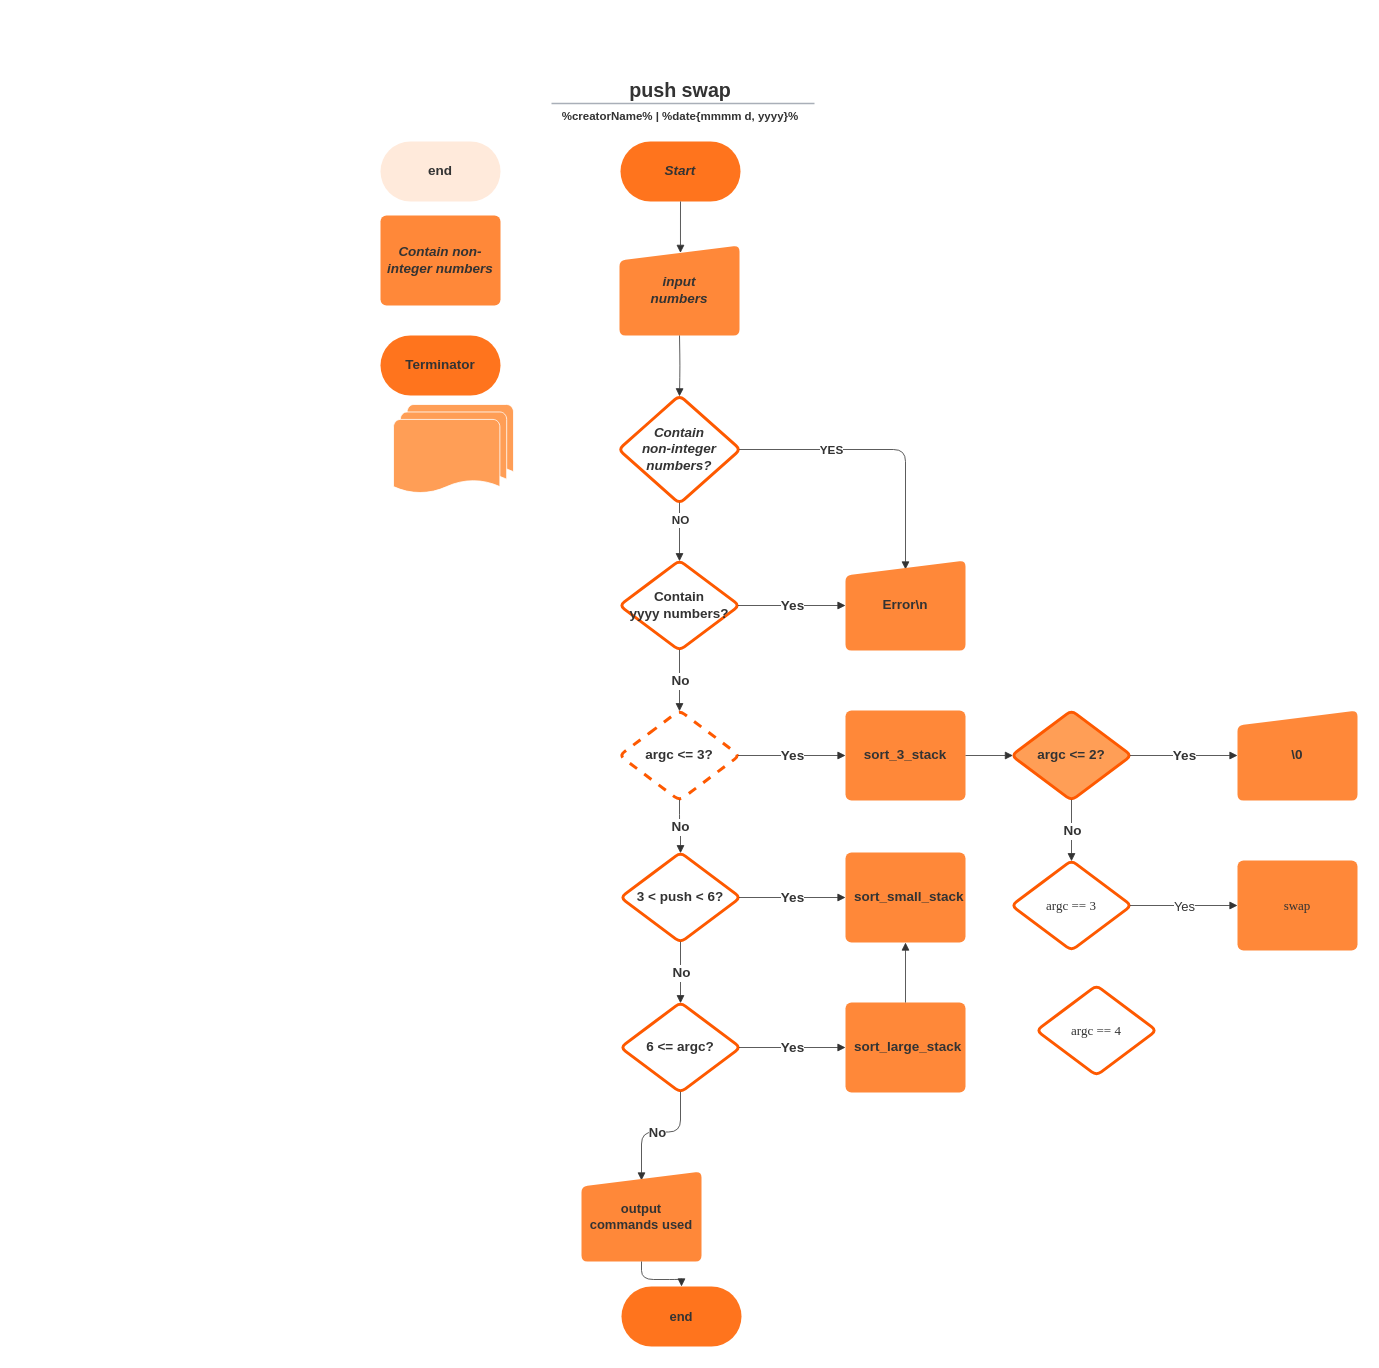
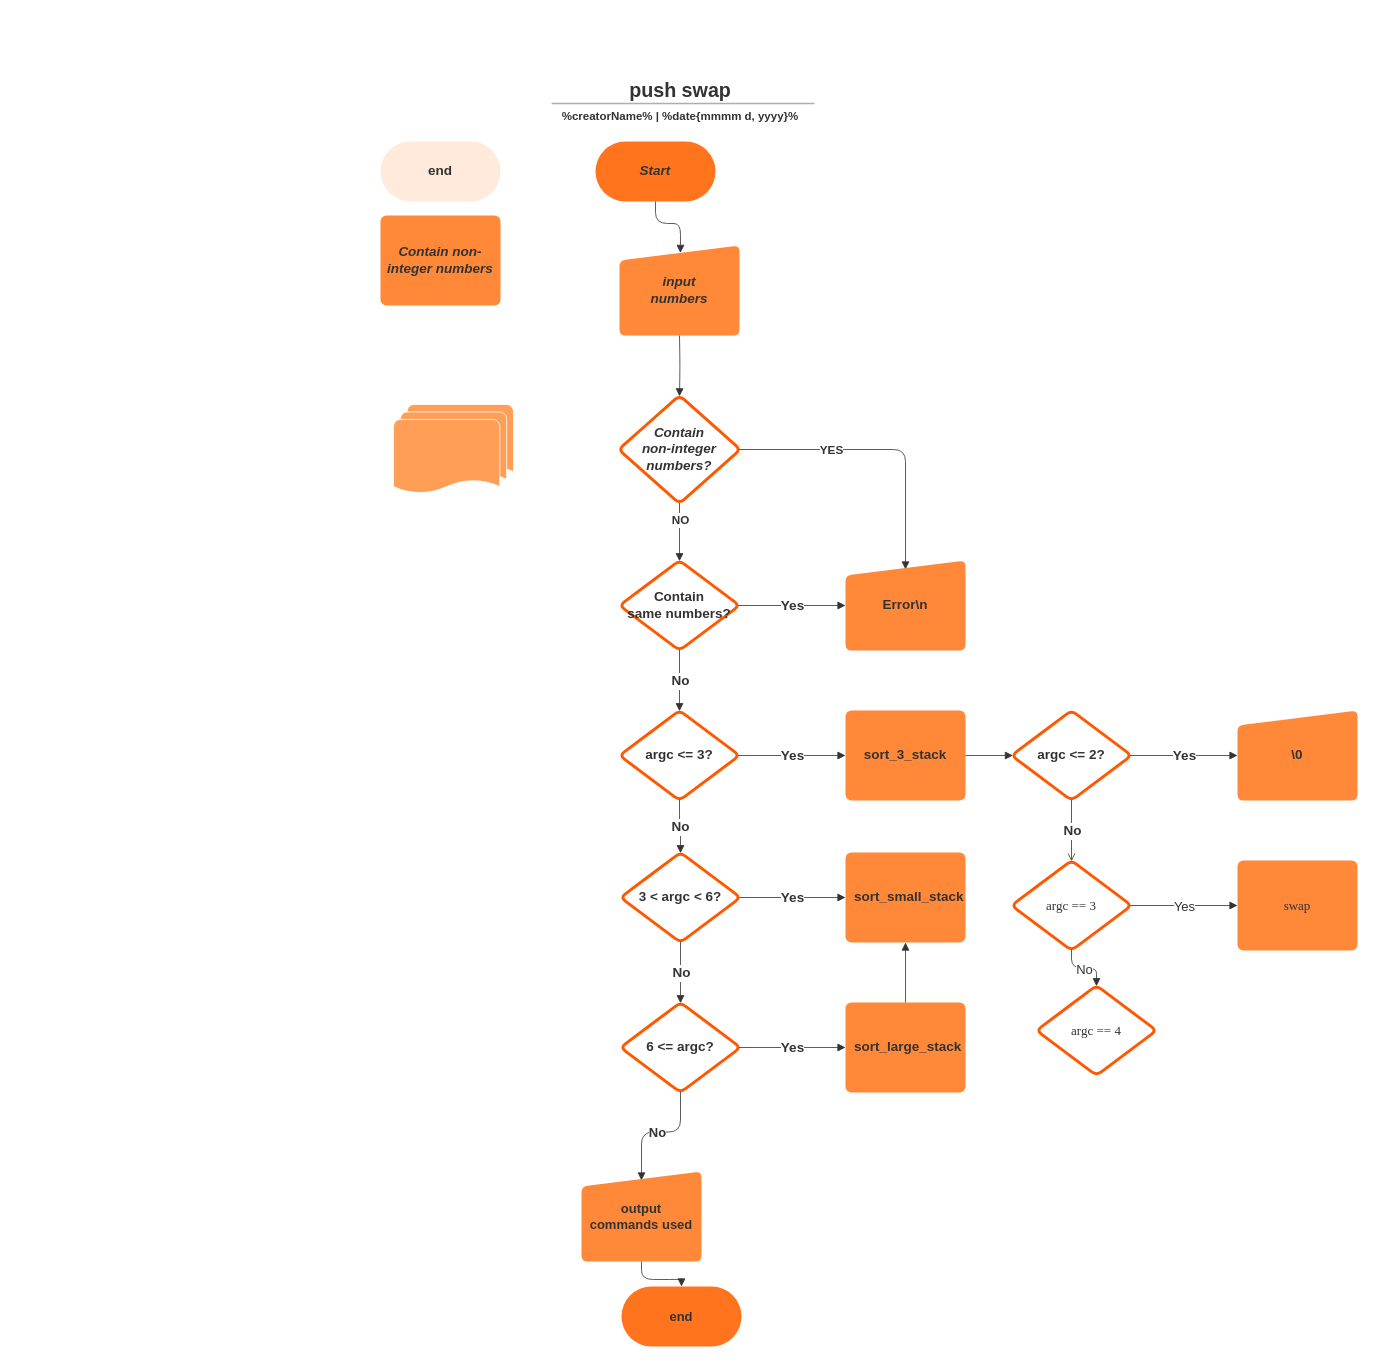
node "Start": moved (681, 172) -> (656, 172)
node "Terminator": removed
node "Contain yyyy numbers?": label "Contain yyyy numbers?" -> "Contain same numbers?"
node "argc <= 3?": style dashed -> solid
node "argc <= 2?": fillcolor #ff9e56 -> #ffffff
edge "argc <= 2?" -> "argc == 3": arrowhead block -> open
node "3 < push < 6?": label "3 < push < 6?" -> "3 < argc < 6?"
edge "argc == 3" -> "argc == 4": added, label "No"
